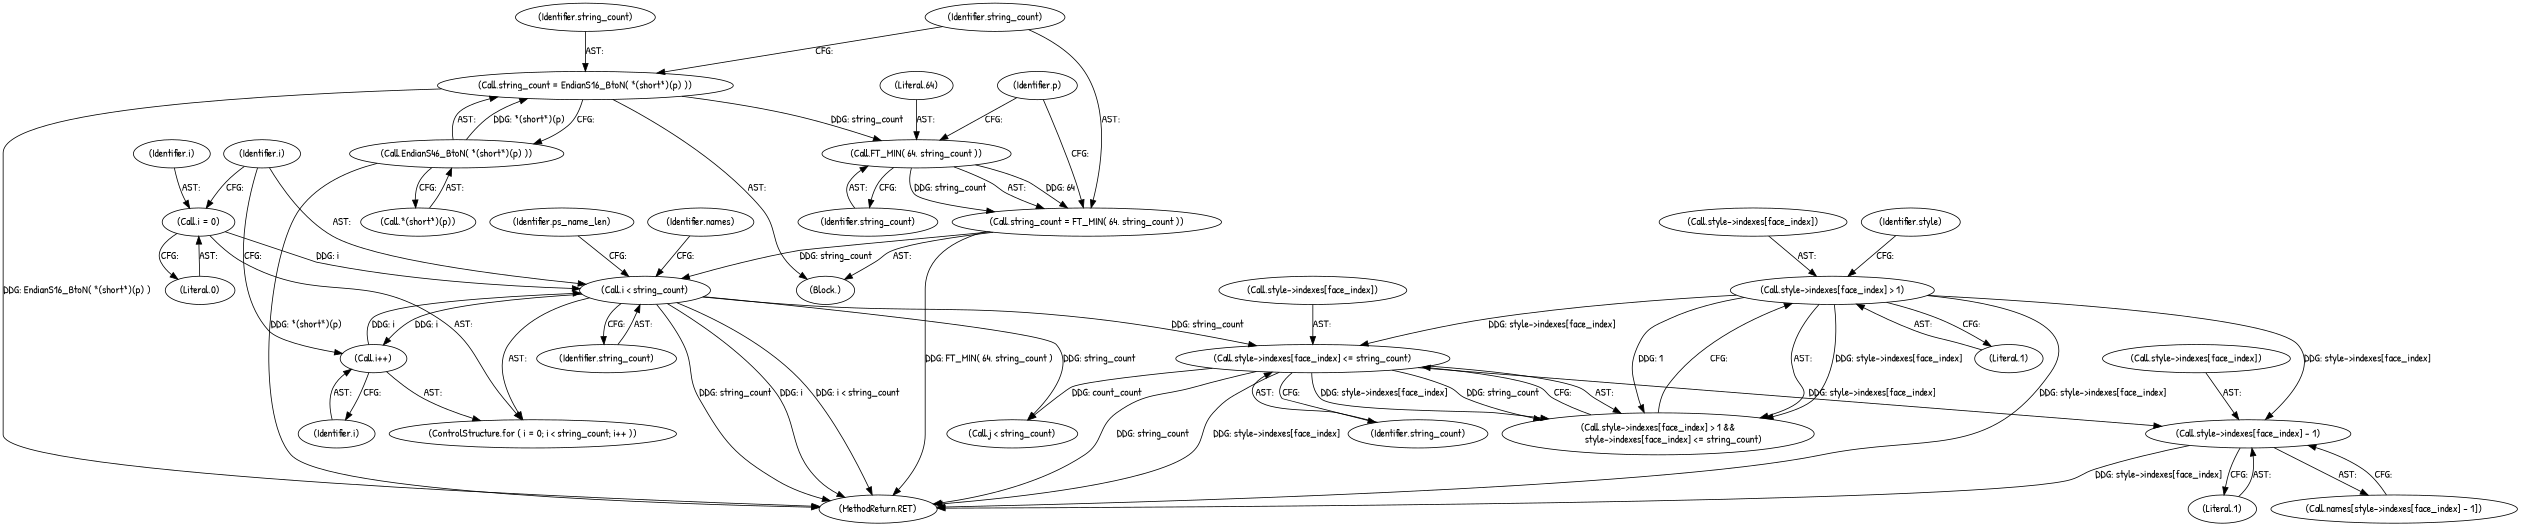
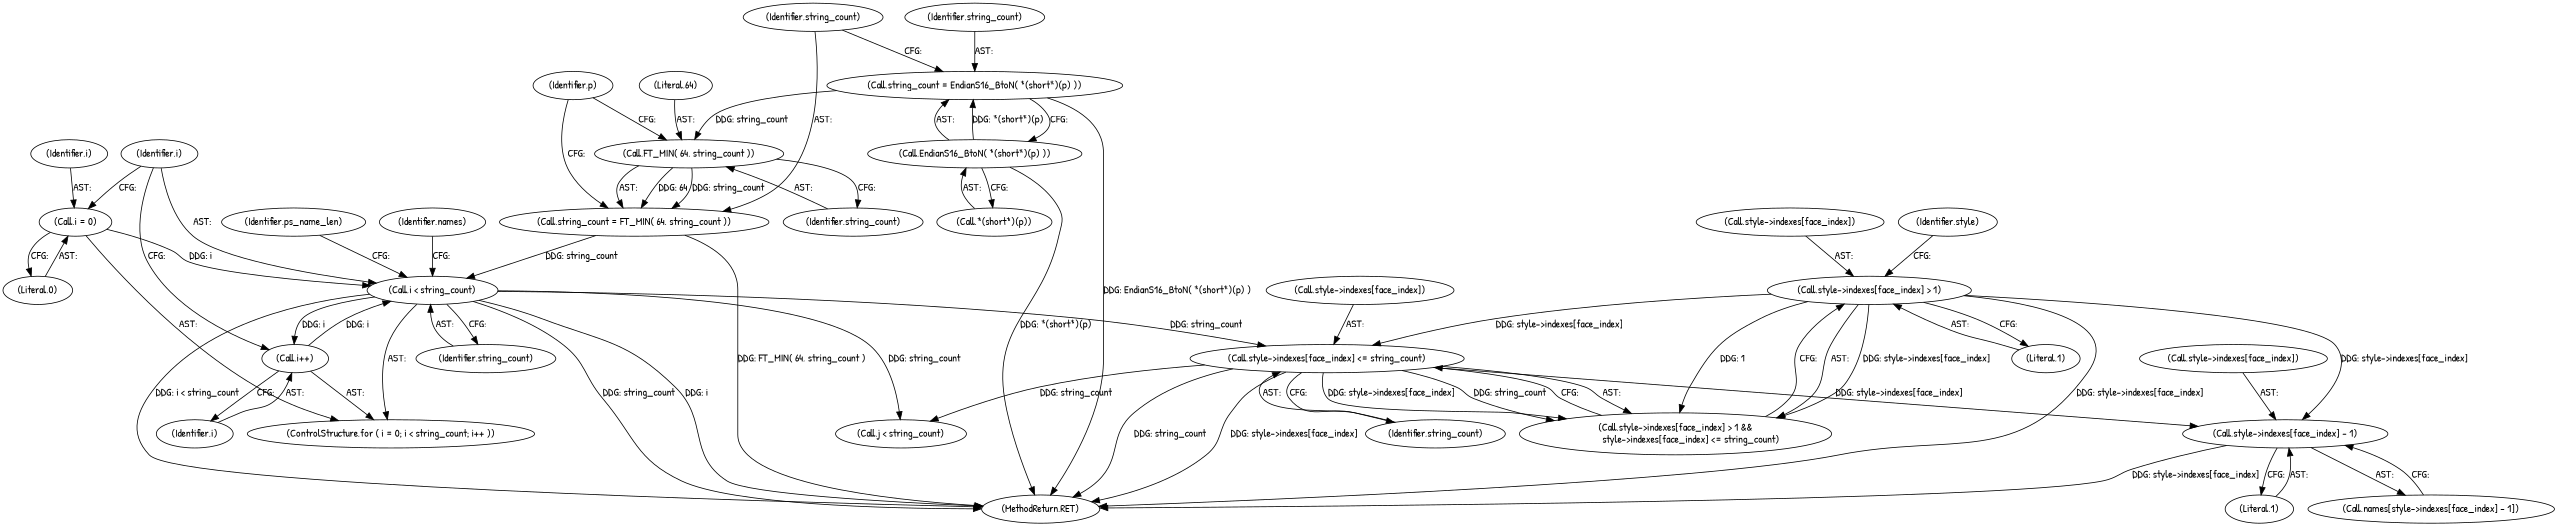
node "(Call,EndianS46_BtoN( *(short*)(p) ))": label "(Call,EndianS46_BtoN( *(short*)(p) ))" -> "(Call,EndianS16_BtoN( *(short*)(p) ))"
node "(Block,)": removed
edge "(Call,style->indexes[face_index] <= string_count)" -> "(Call,j < string_count)": label "DDG: count_count" -> "DDG: string_count"
